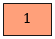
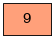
node "1": label "1" -> "9"
